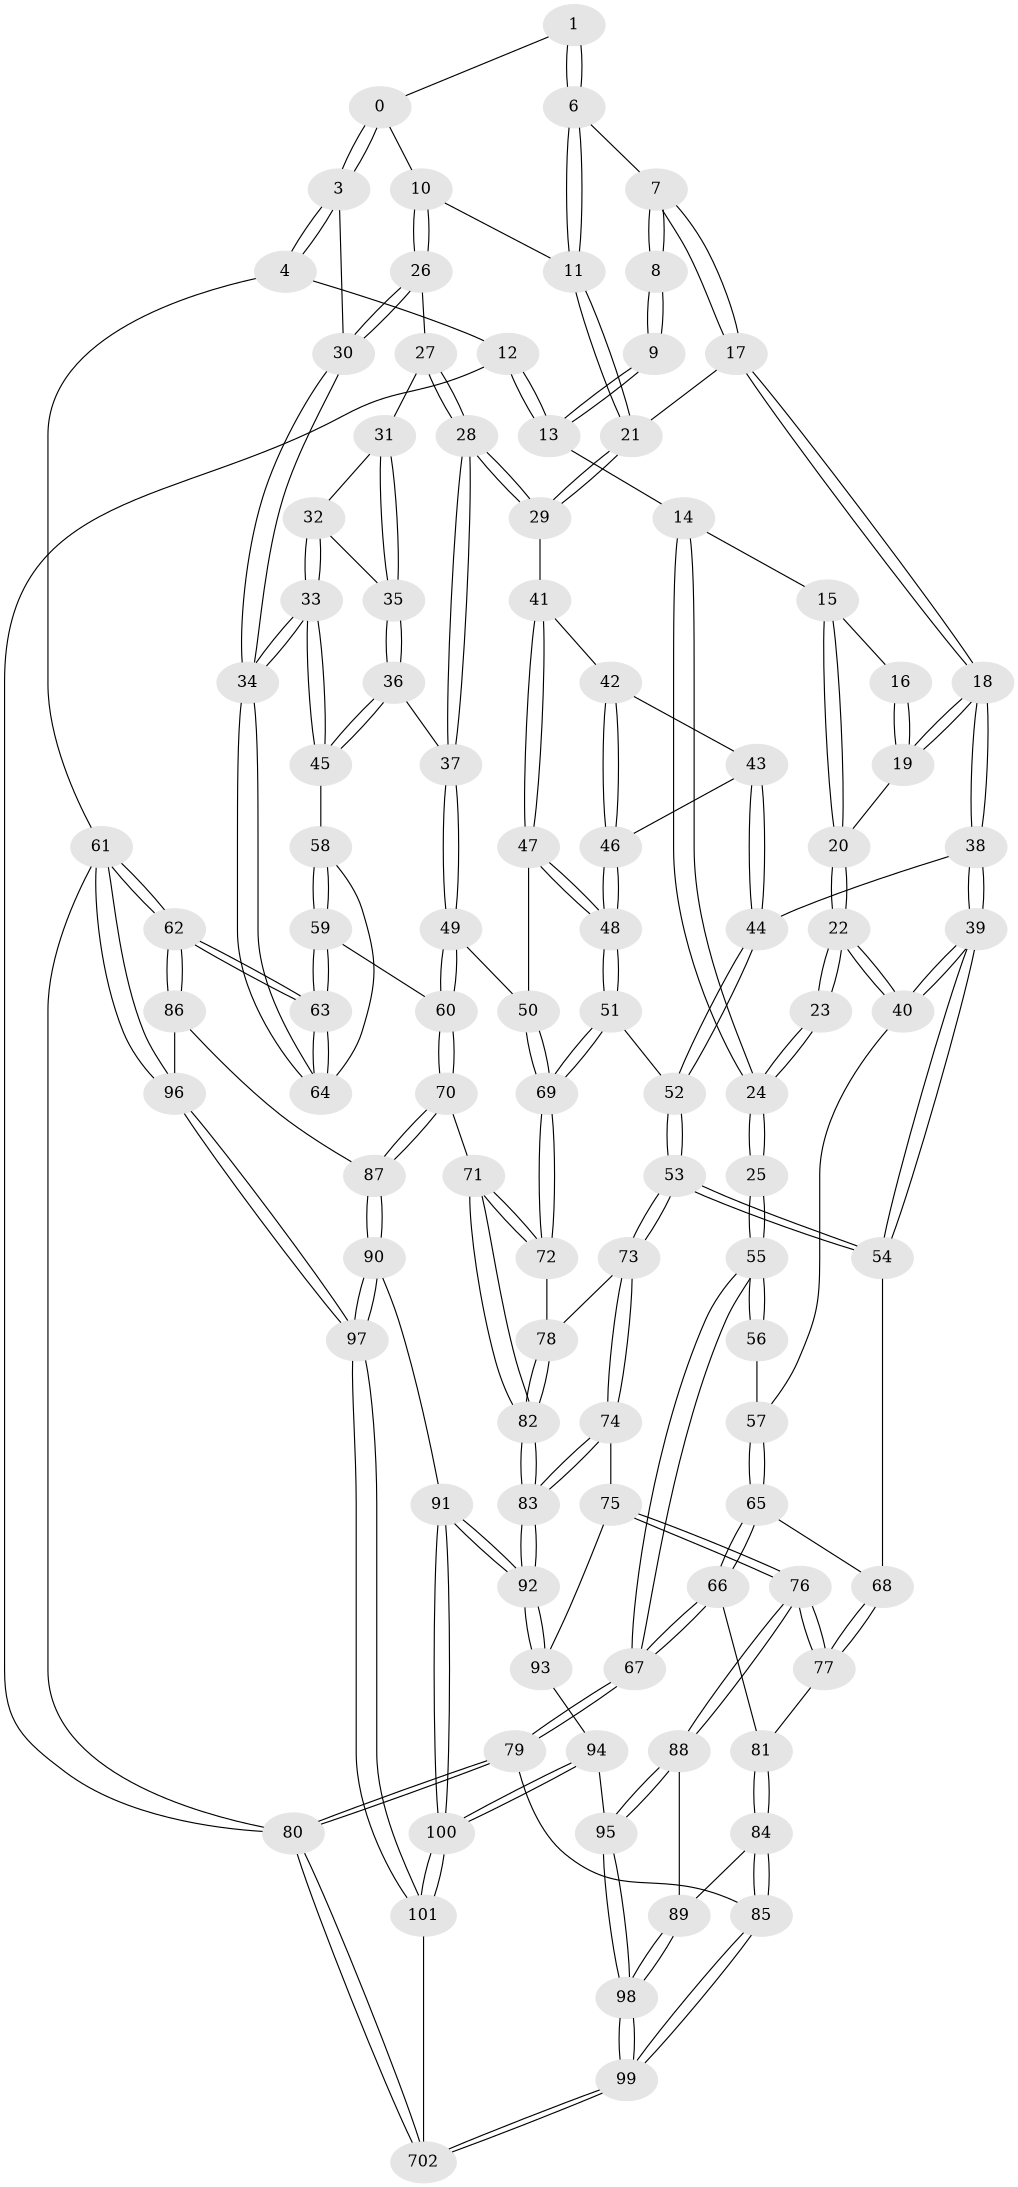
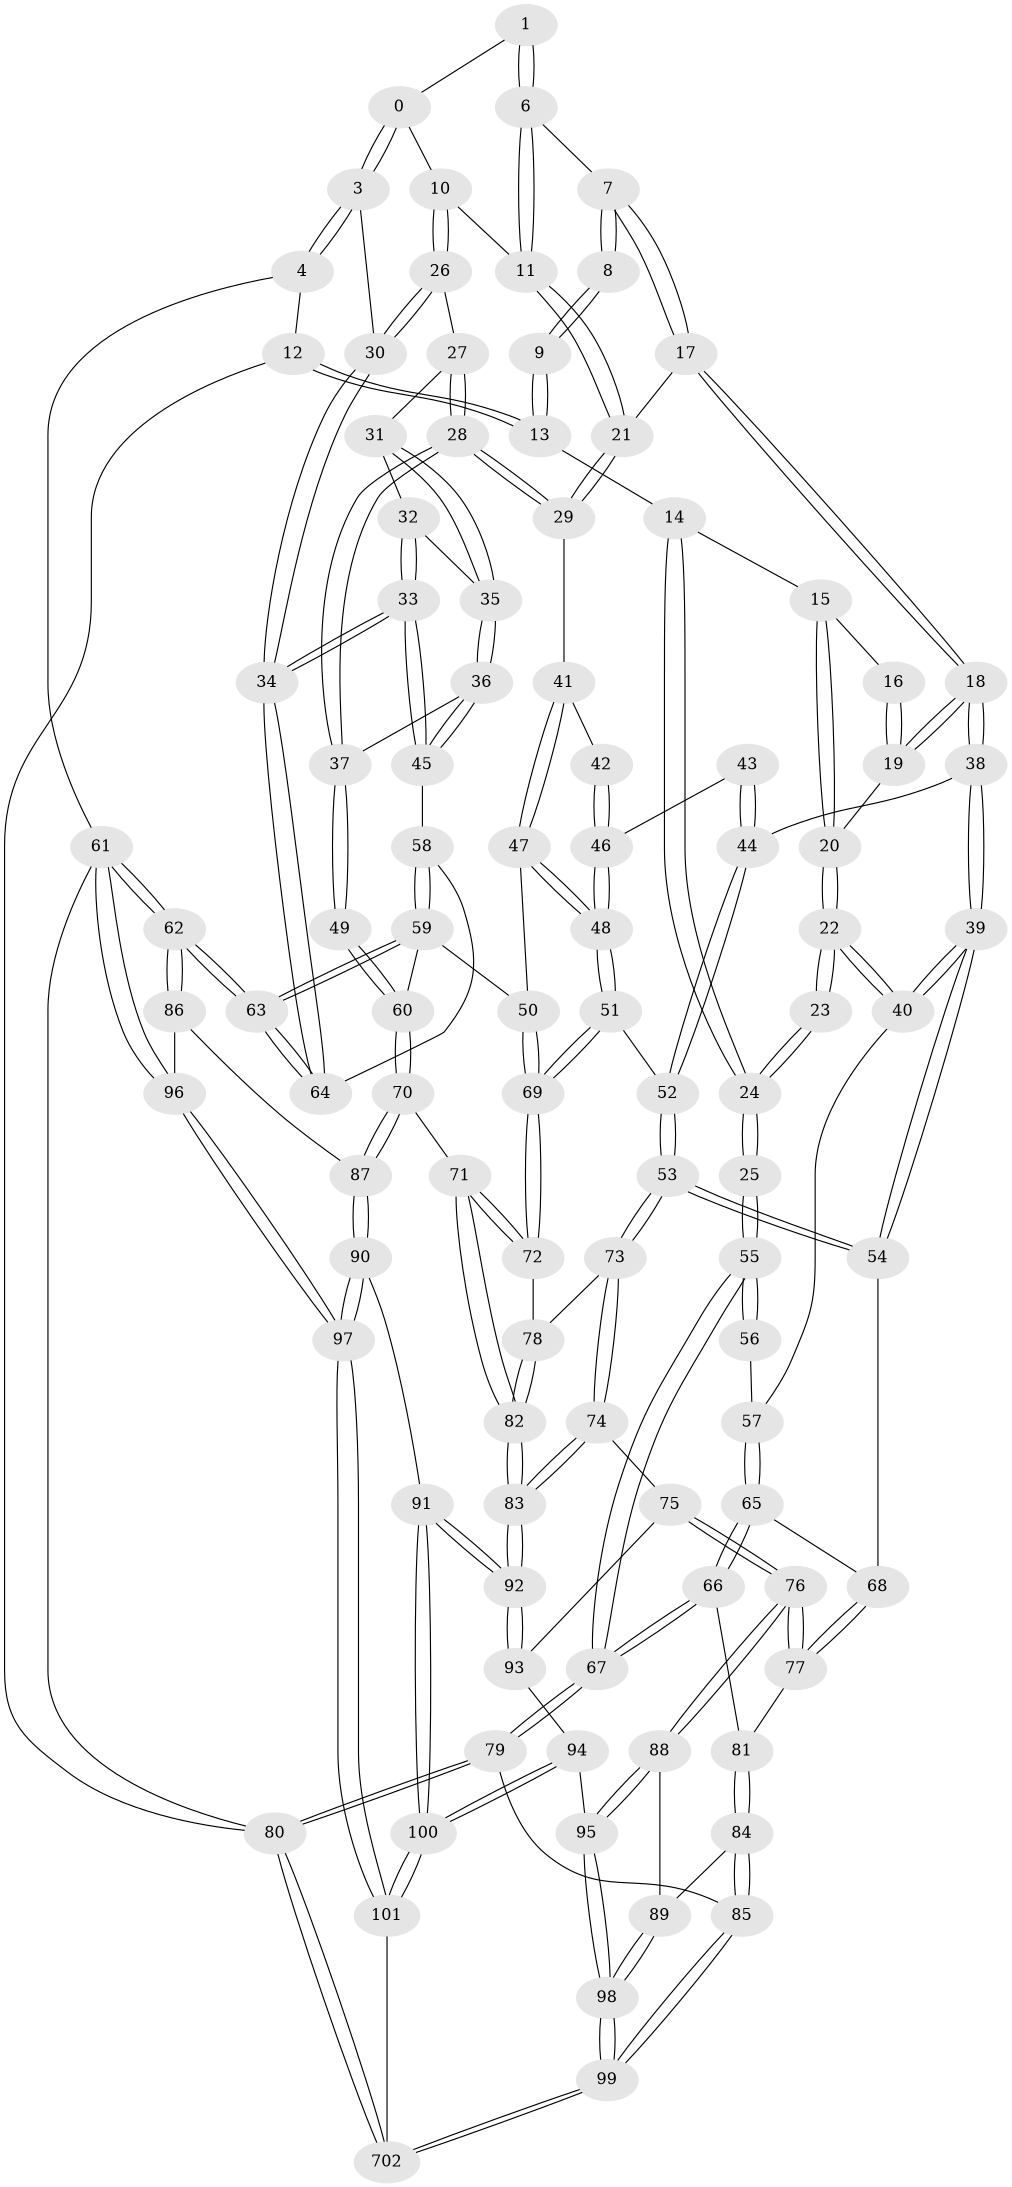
edge "42" -- "43": removed
edge "49" -- "50": now "59" -- "50"
